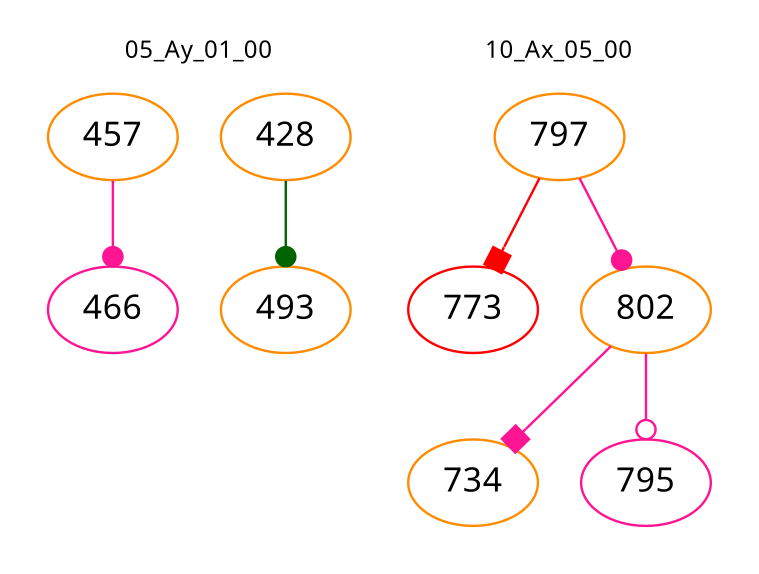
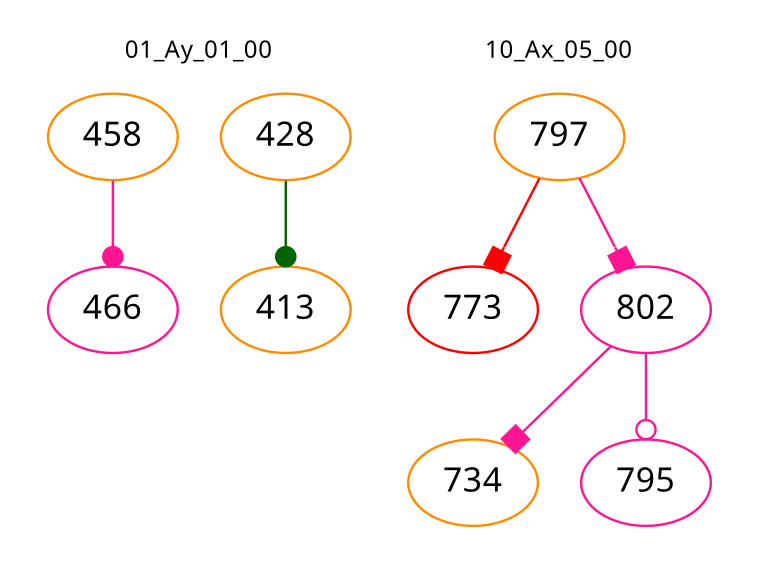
cluster "05_Ay_01_00": label "05_Ay_01_00" -> "01_Ay_01_00"
node "457": label "457" -> "458"
edge "797" -> "802": arrowhead dot -> box
node "493": label "493" -> "413"
node "802": color darkorange -> deeppink
